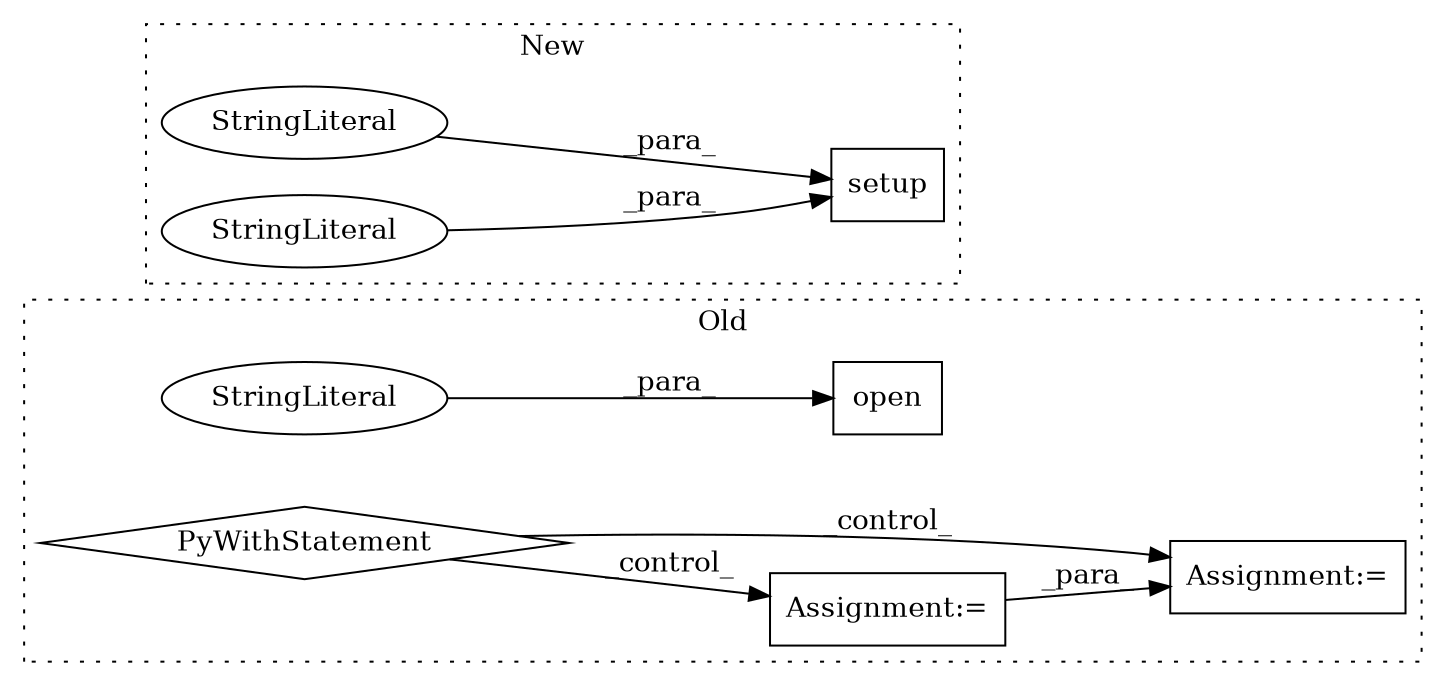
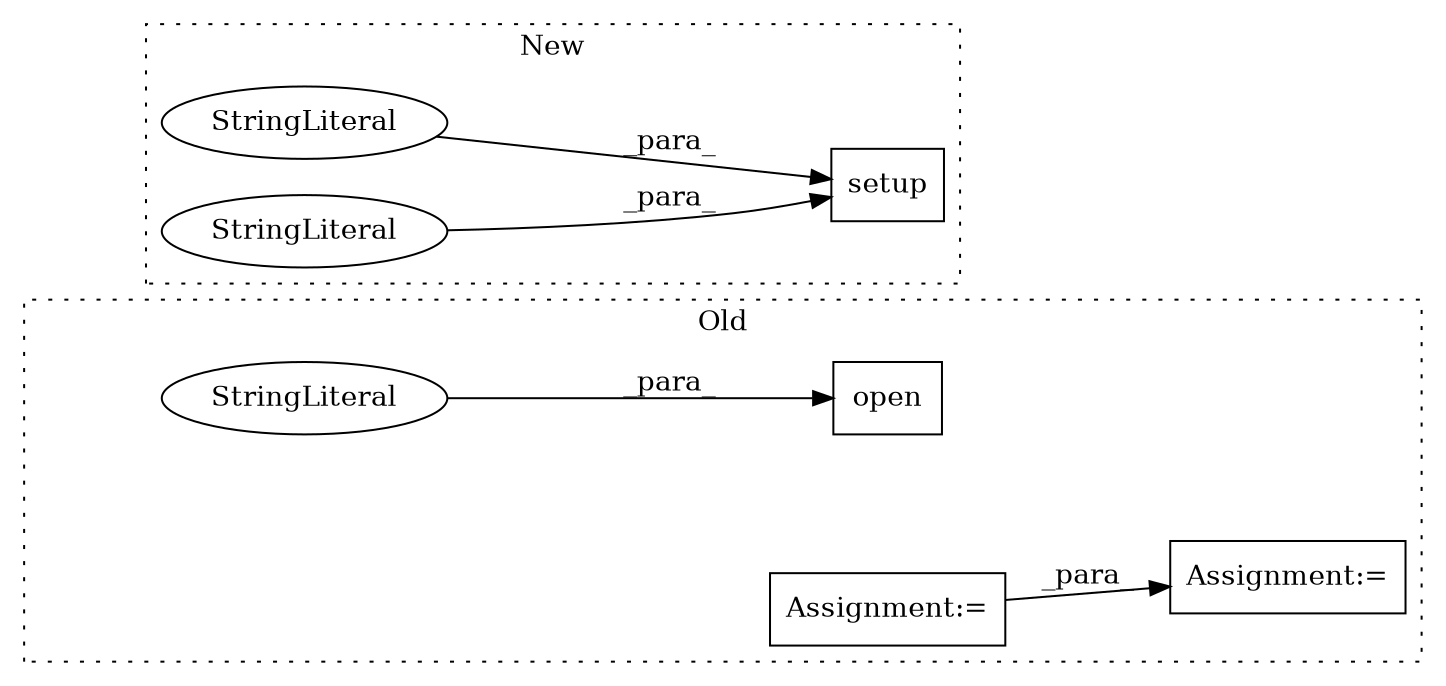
node "PyWithStatement": removed
